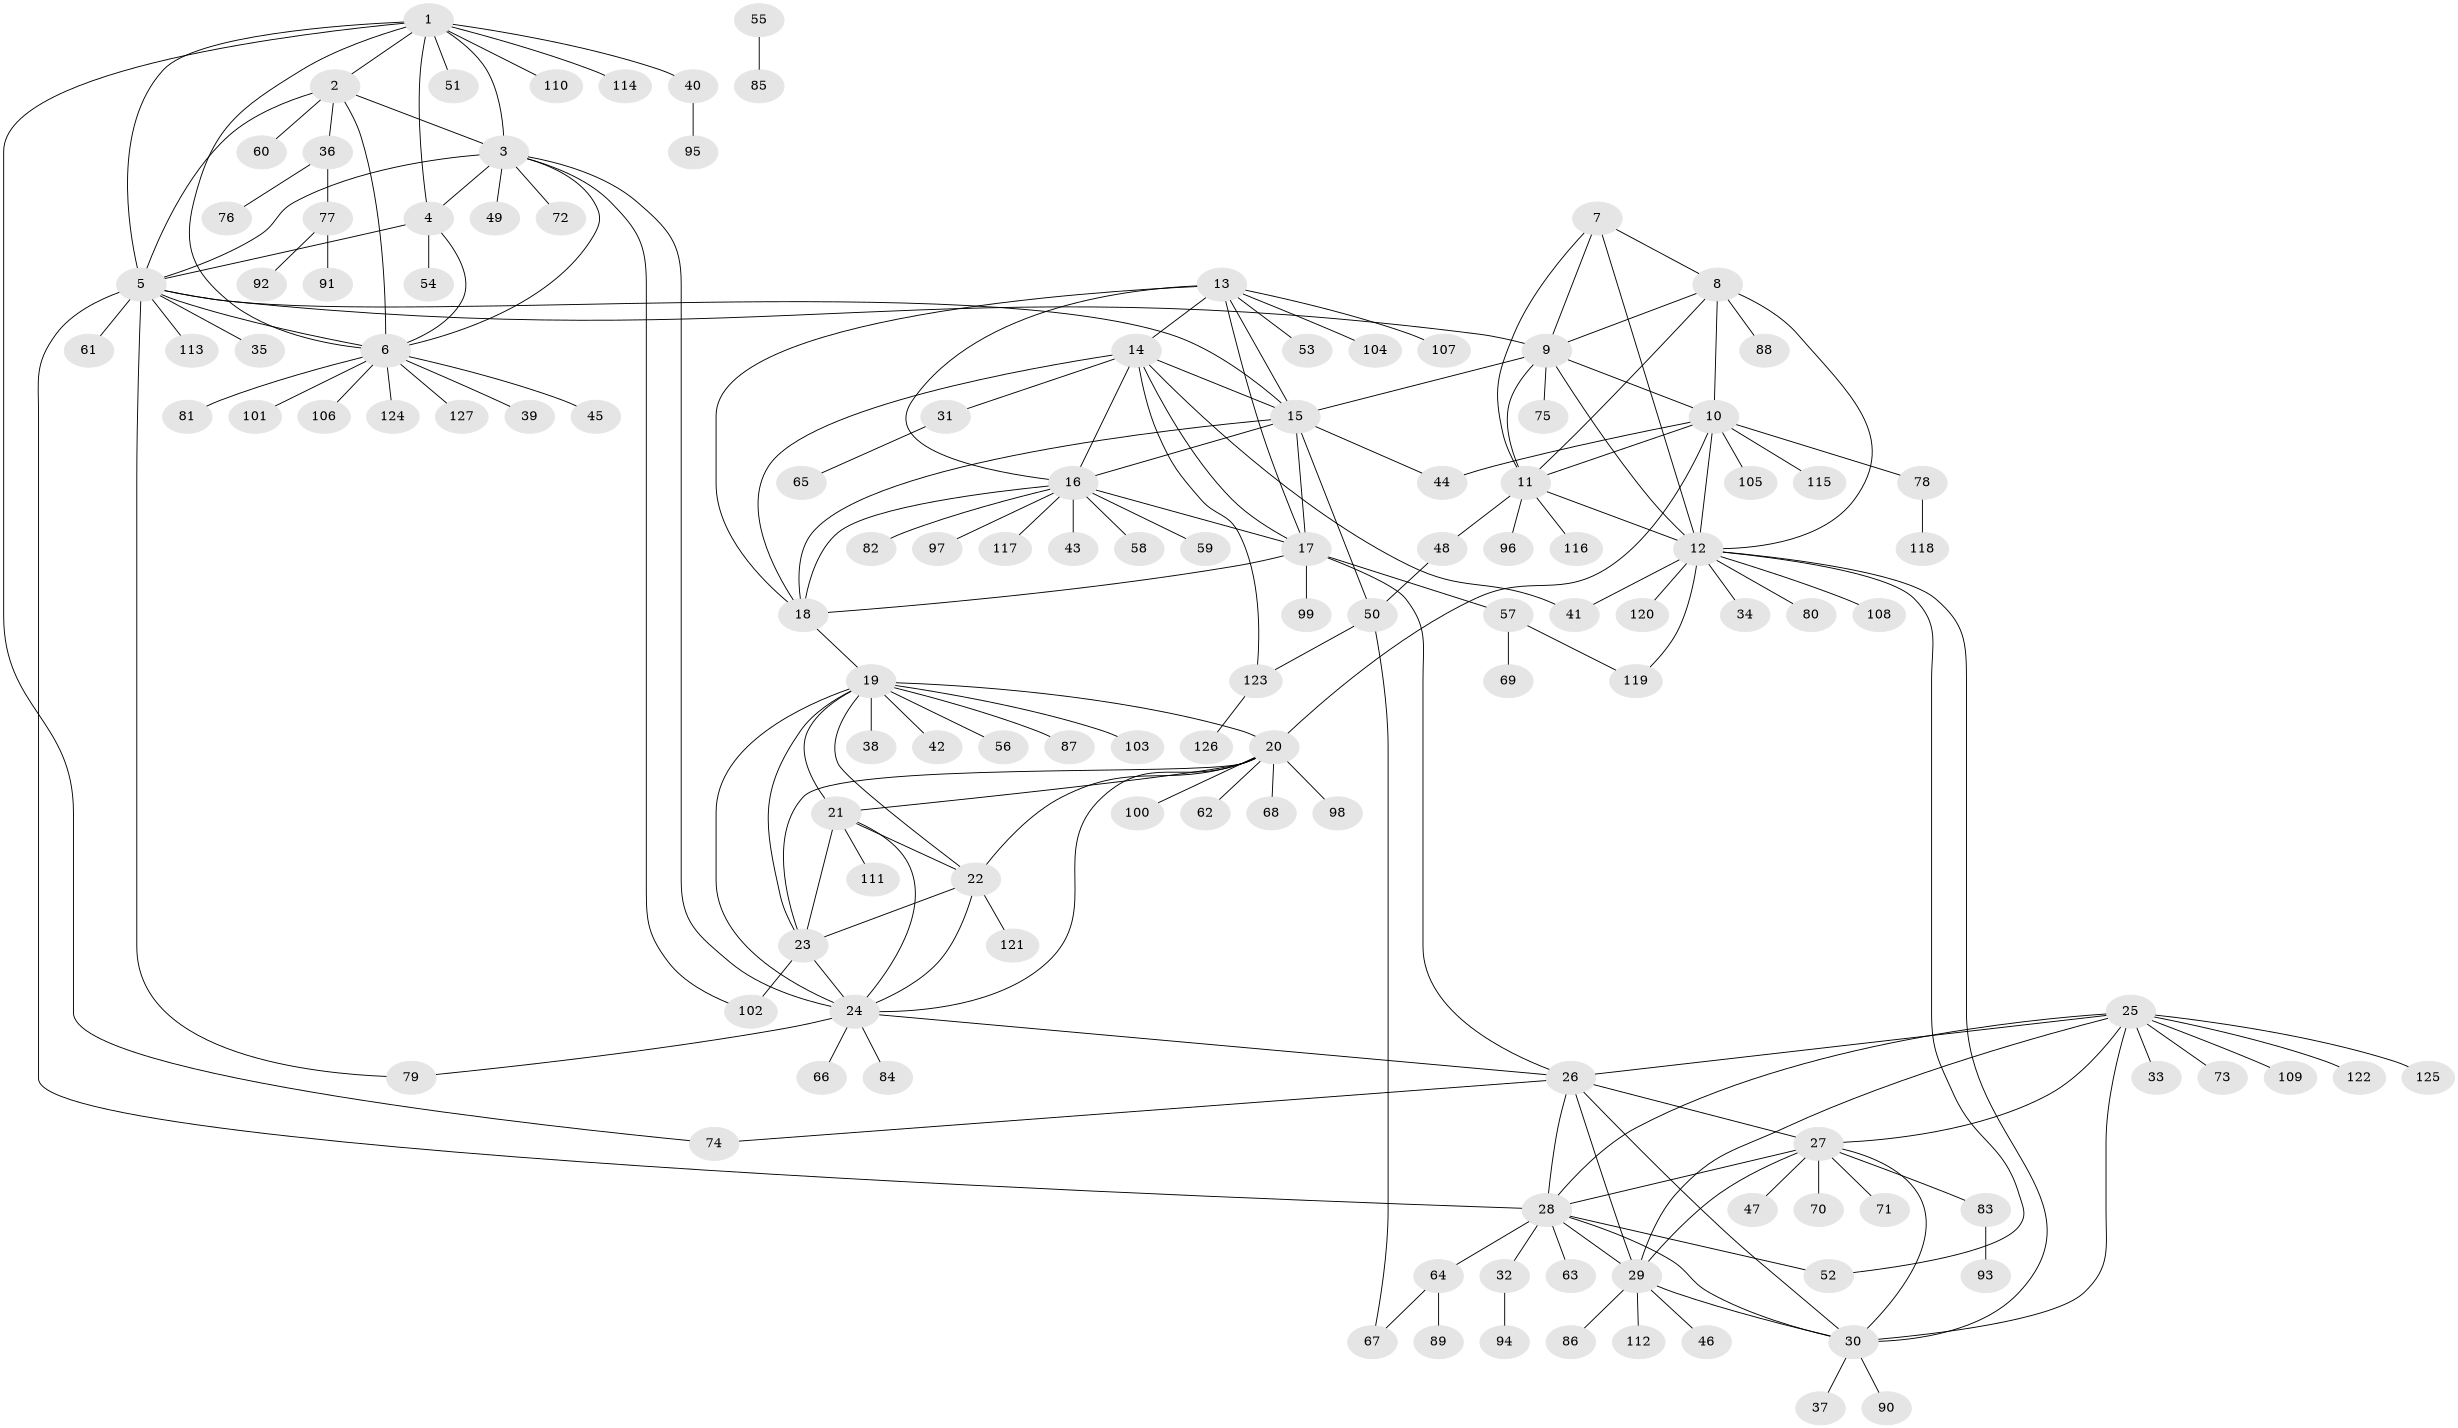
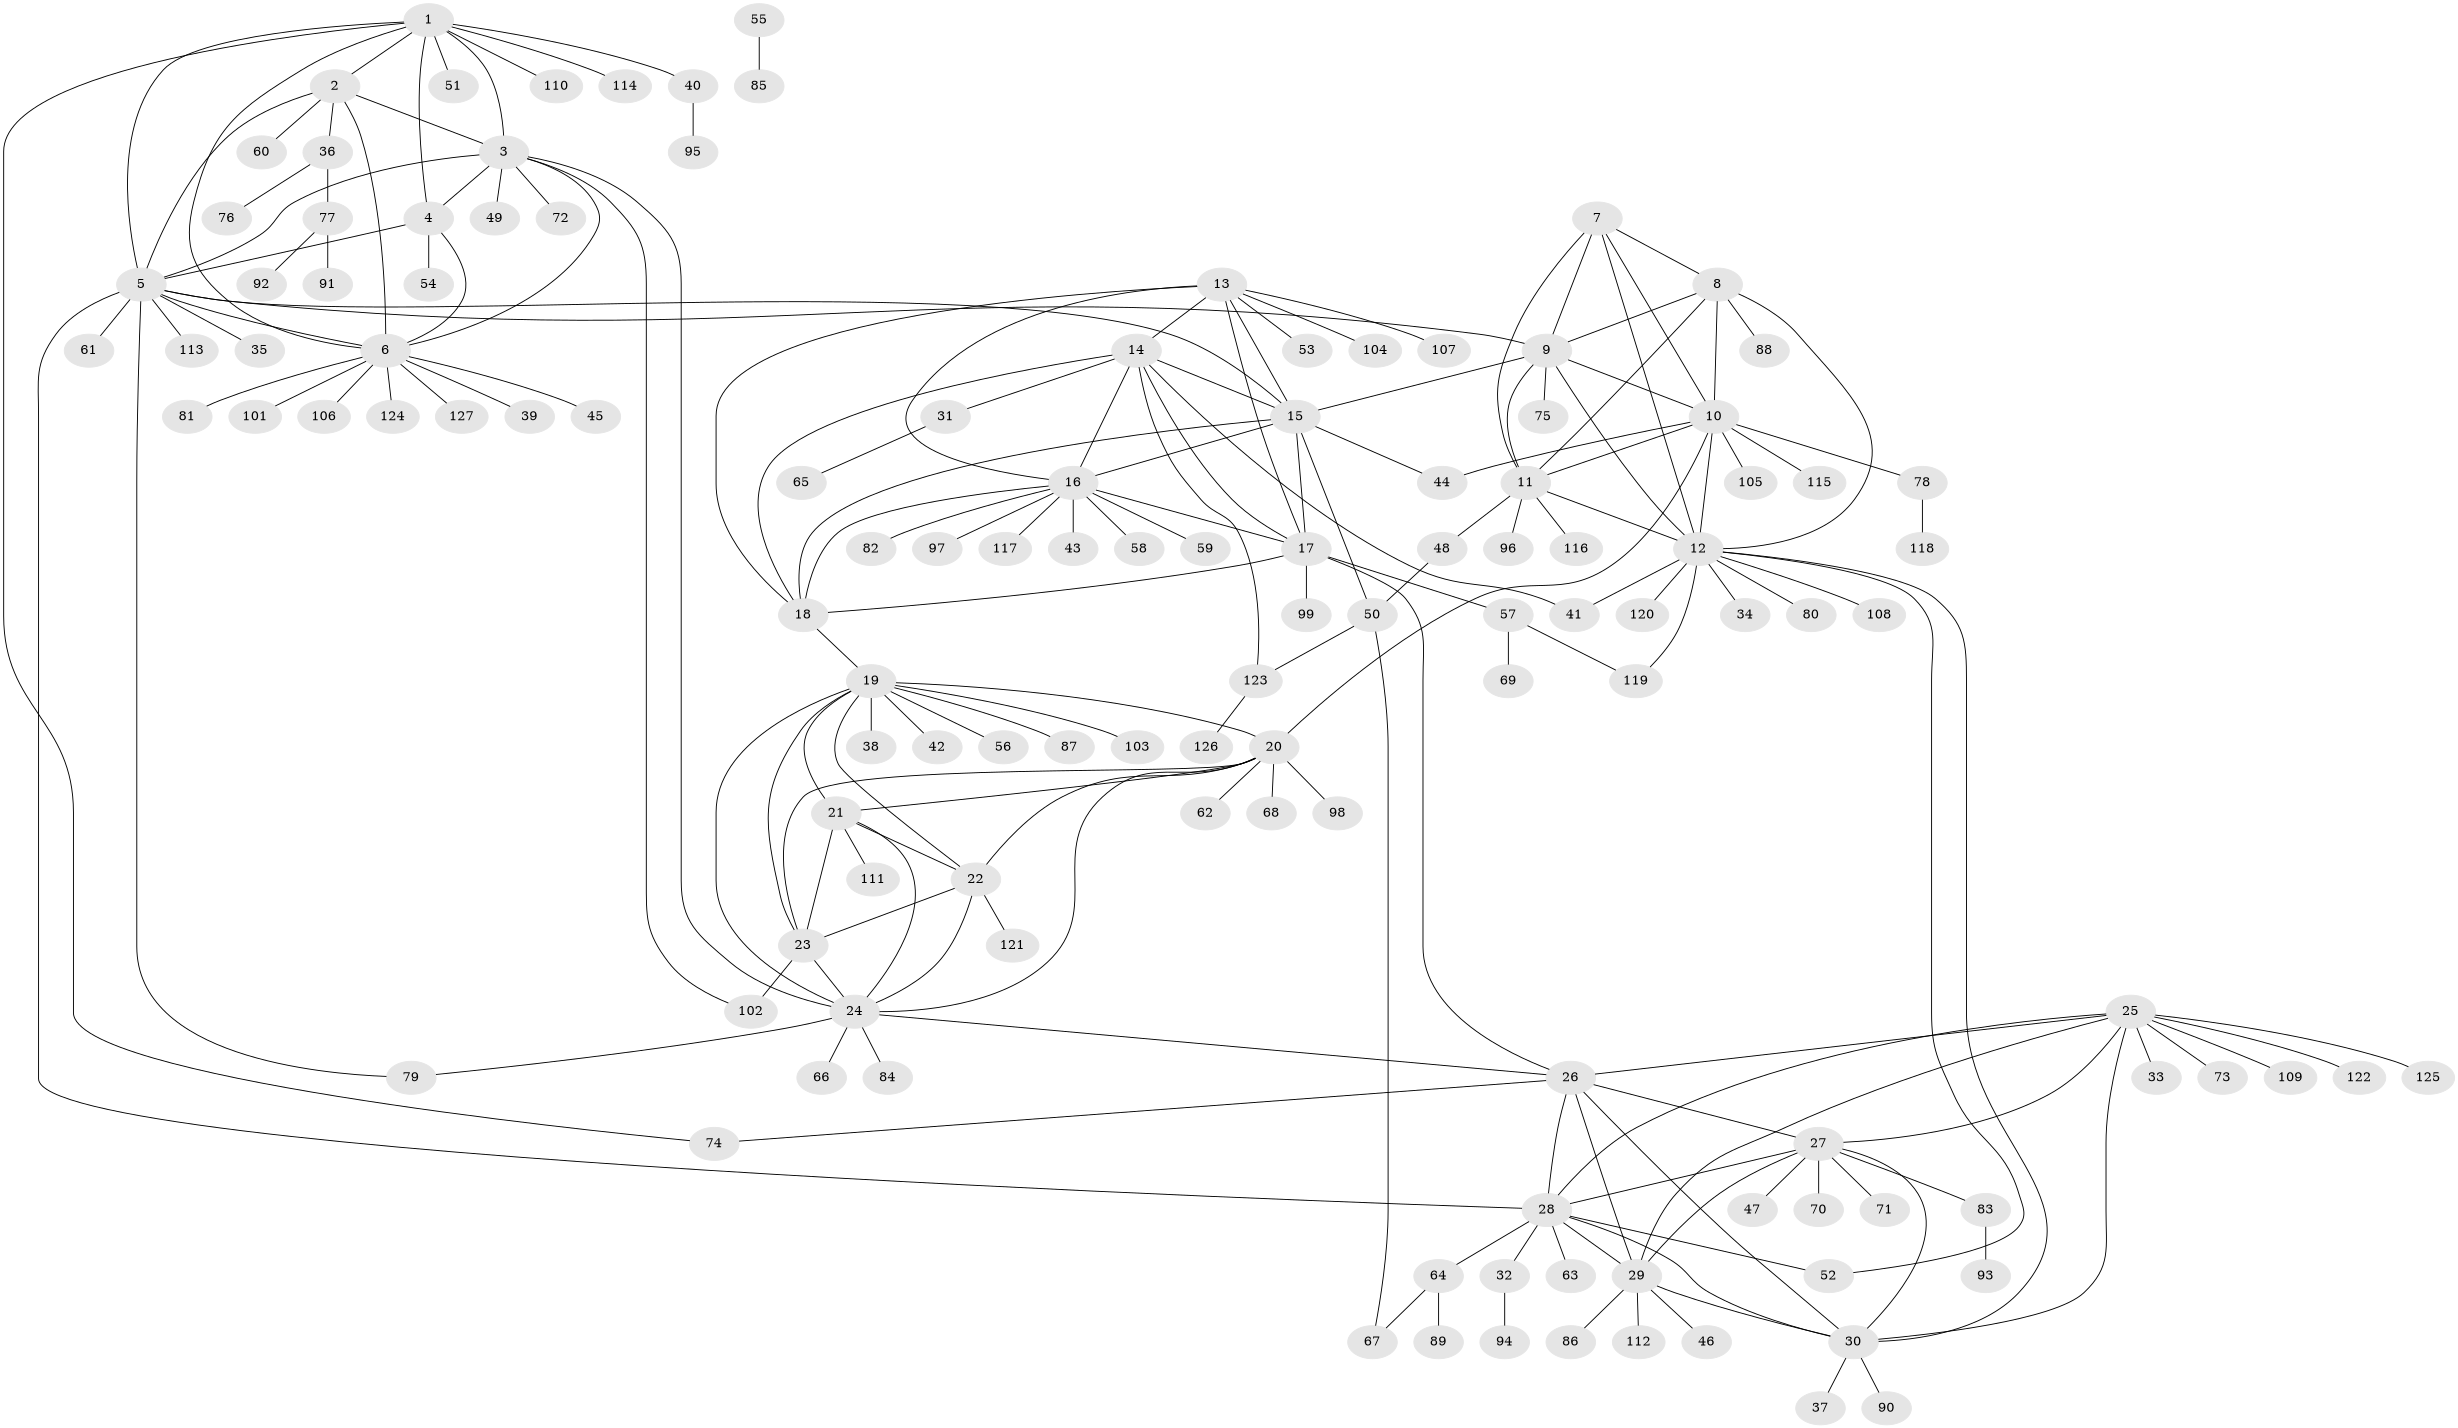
edge "7" -- "10": added
node "100": removed
